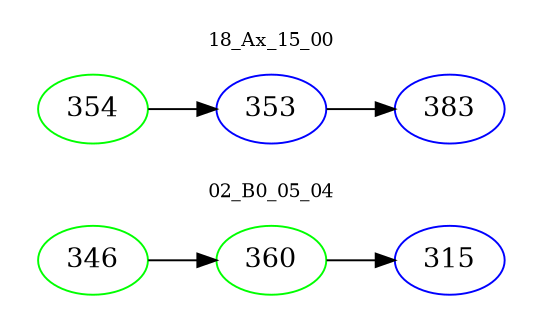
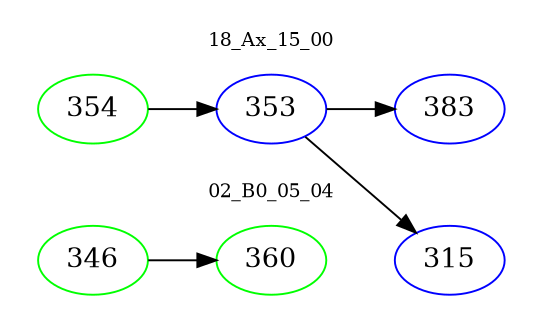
edge "360" -> "315": now "353" -> "315"
